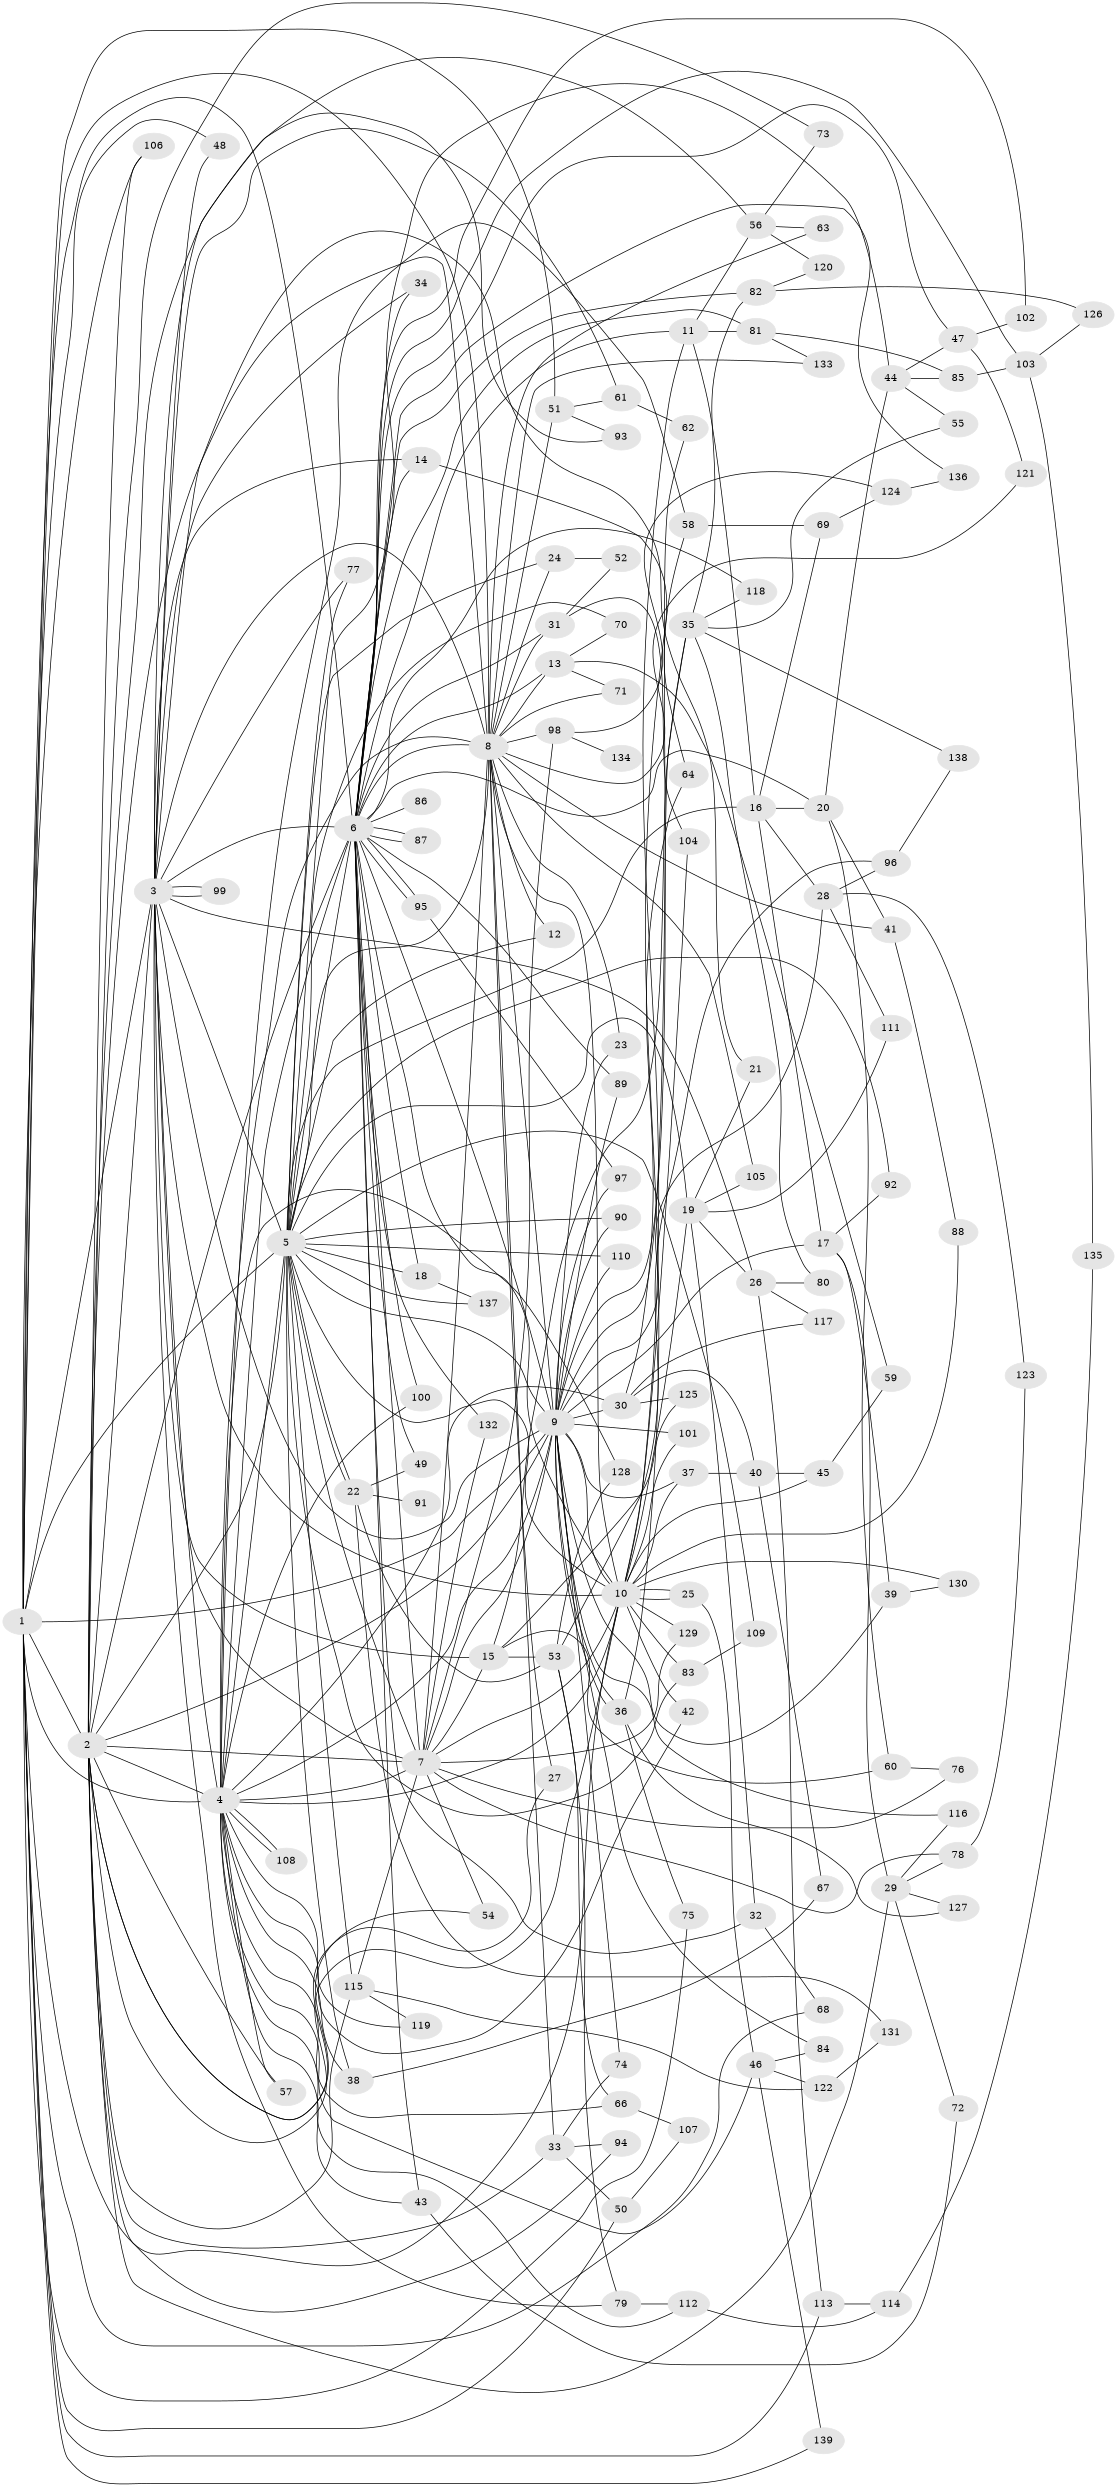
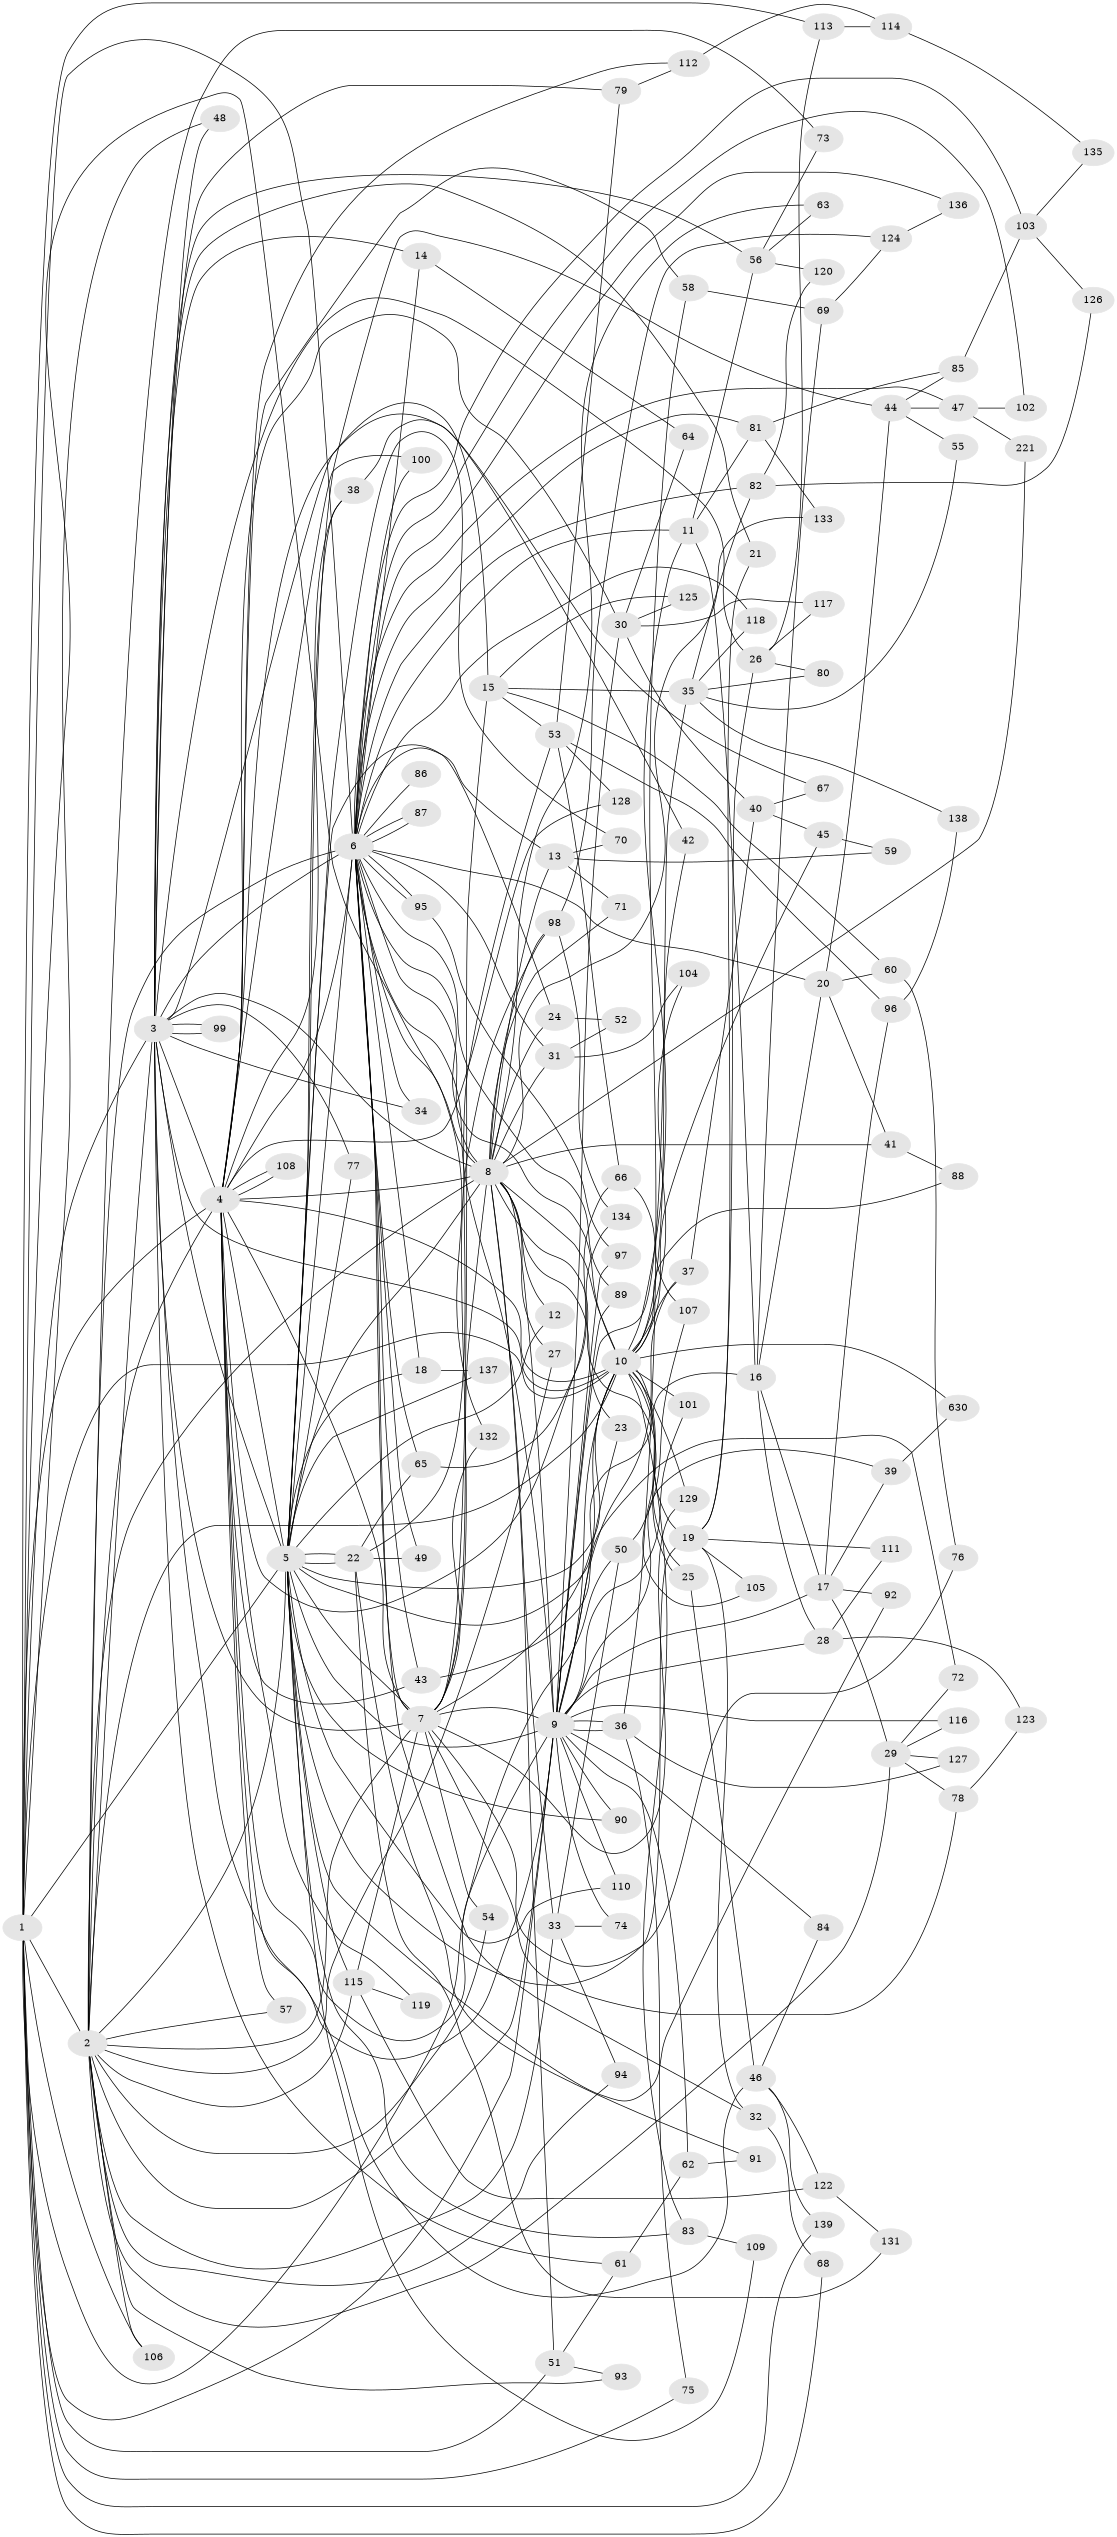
node "121": label "121" -> "221"
edge "96" -- "28": now "96" -- "17"
node "65": added
node "130": label "130" -> "630"
edge "91" -- "62": added
